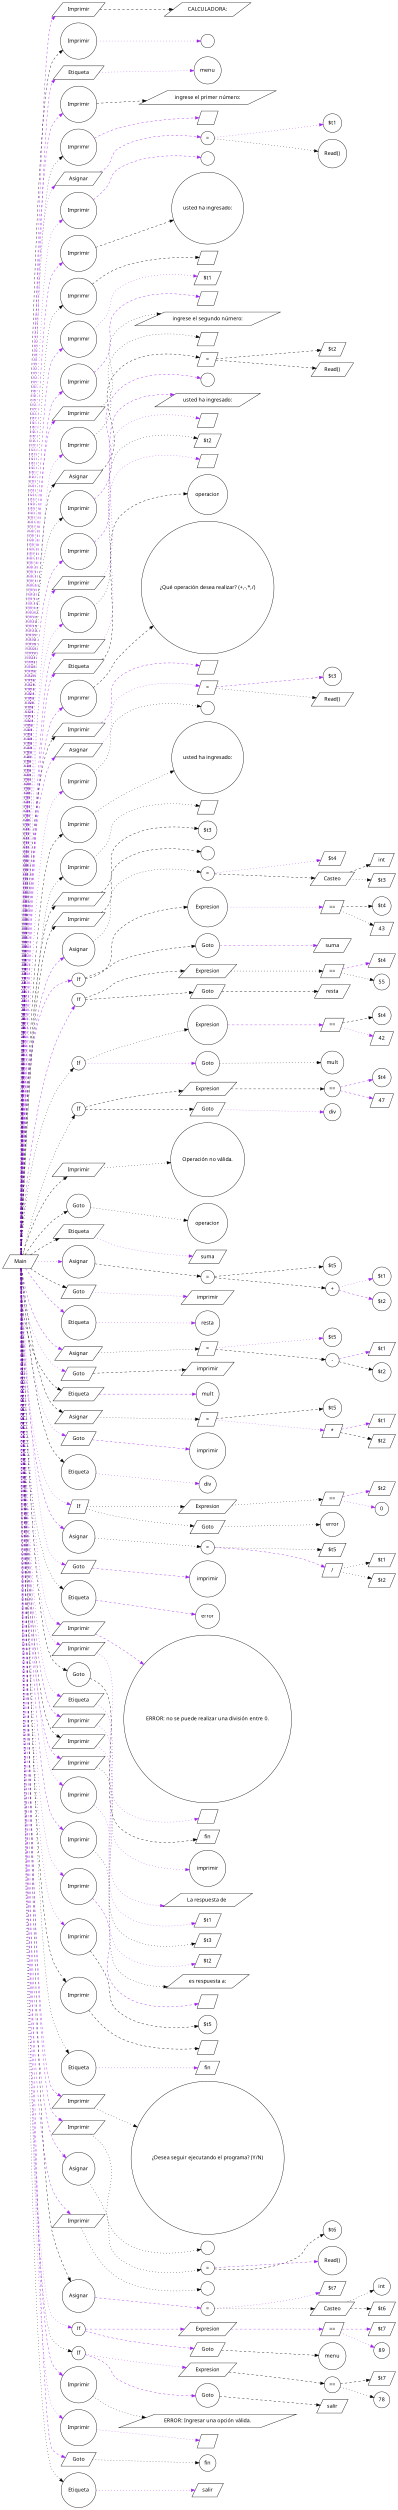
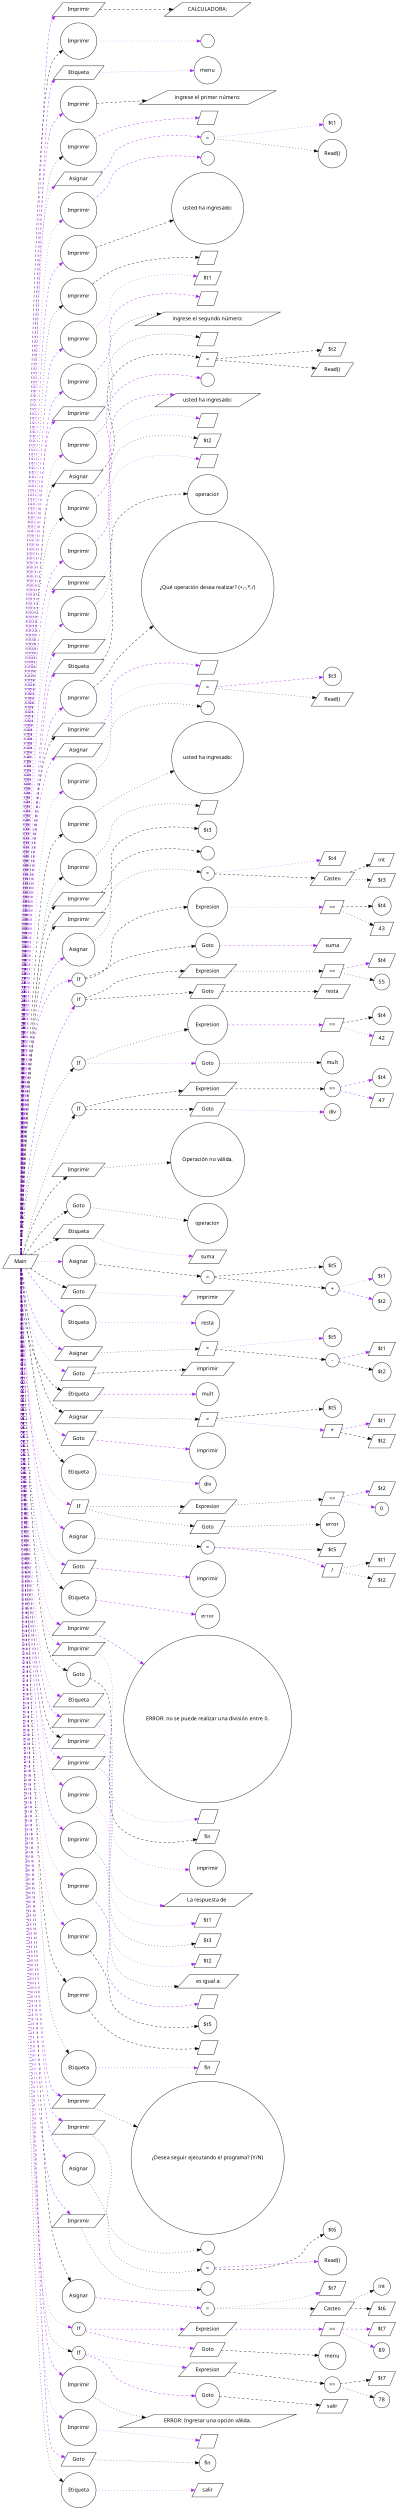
node "es respuesta a:": label "es respuesta a:" -> "es igual a:"
